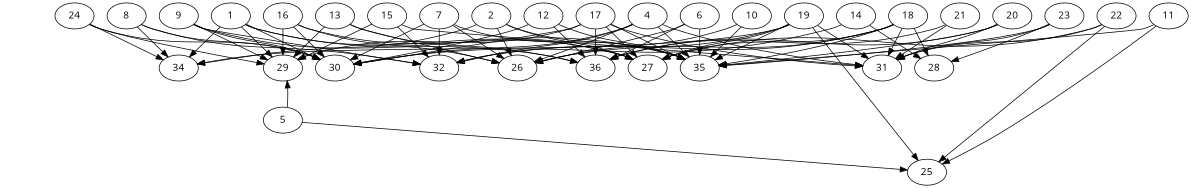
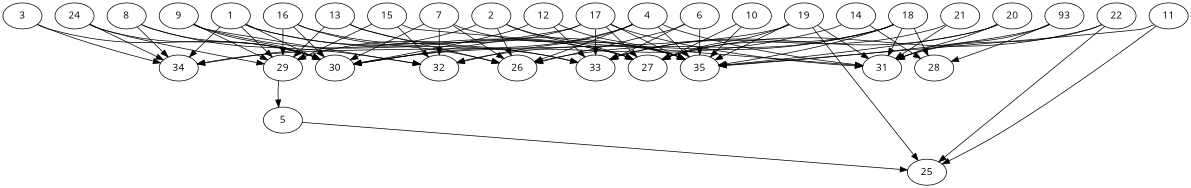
node "3": added
node "23": label "23" -> "93"
edge "10" -> "26": now "10" -> "27"
edge "19" -> "32": removed
node "36": label "36" -> "33"
edge "5" -> "29": reversed
